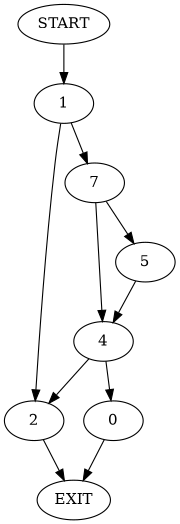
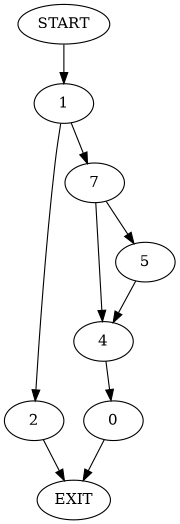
edge "4" -> "2": removed
